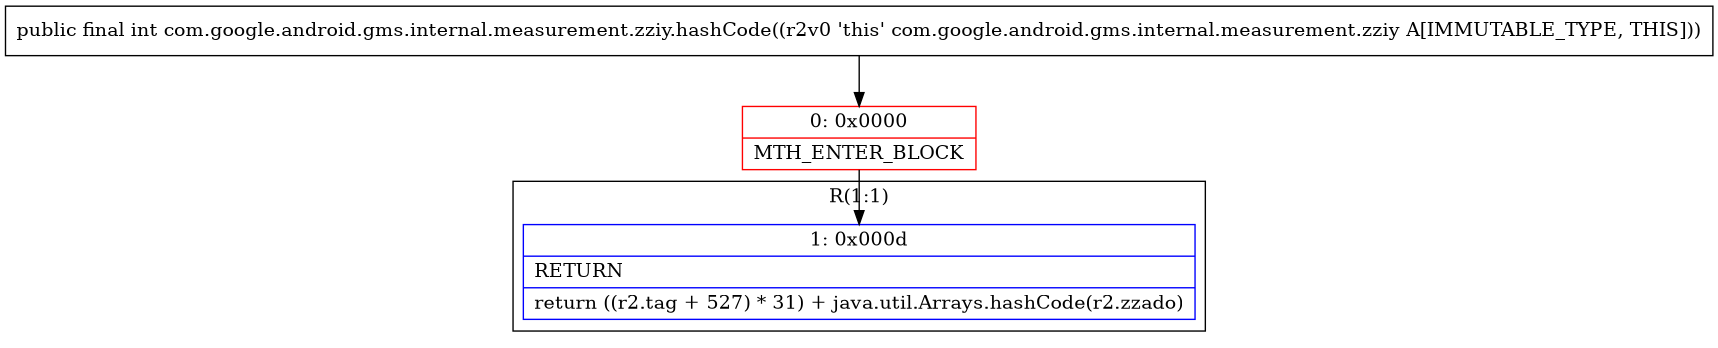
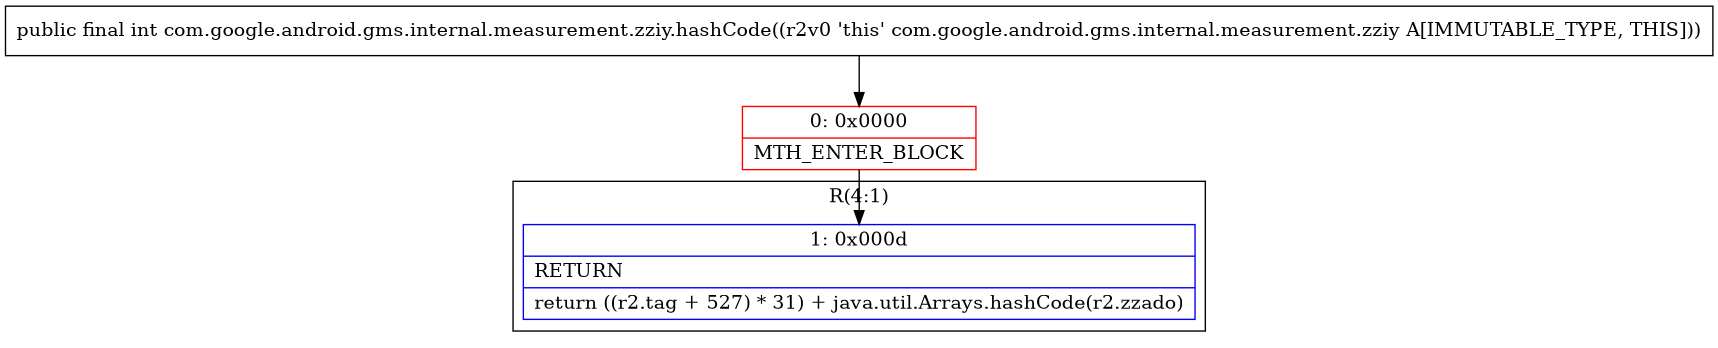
cluster "R(1:1)": label "R(1:1)" -> "R(4:1)"
